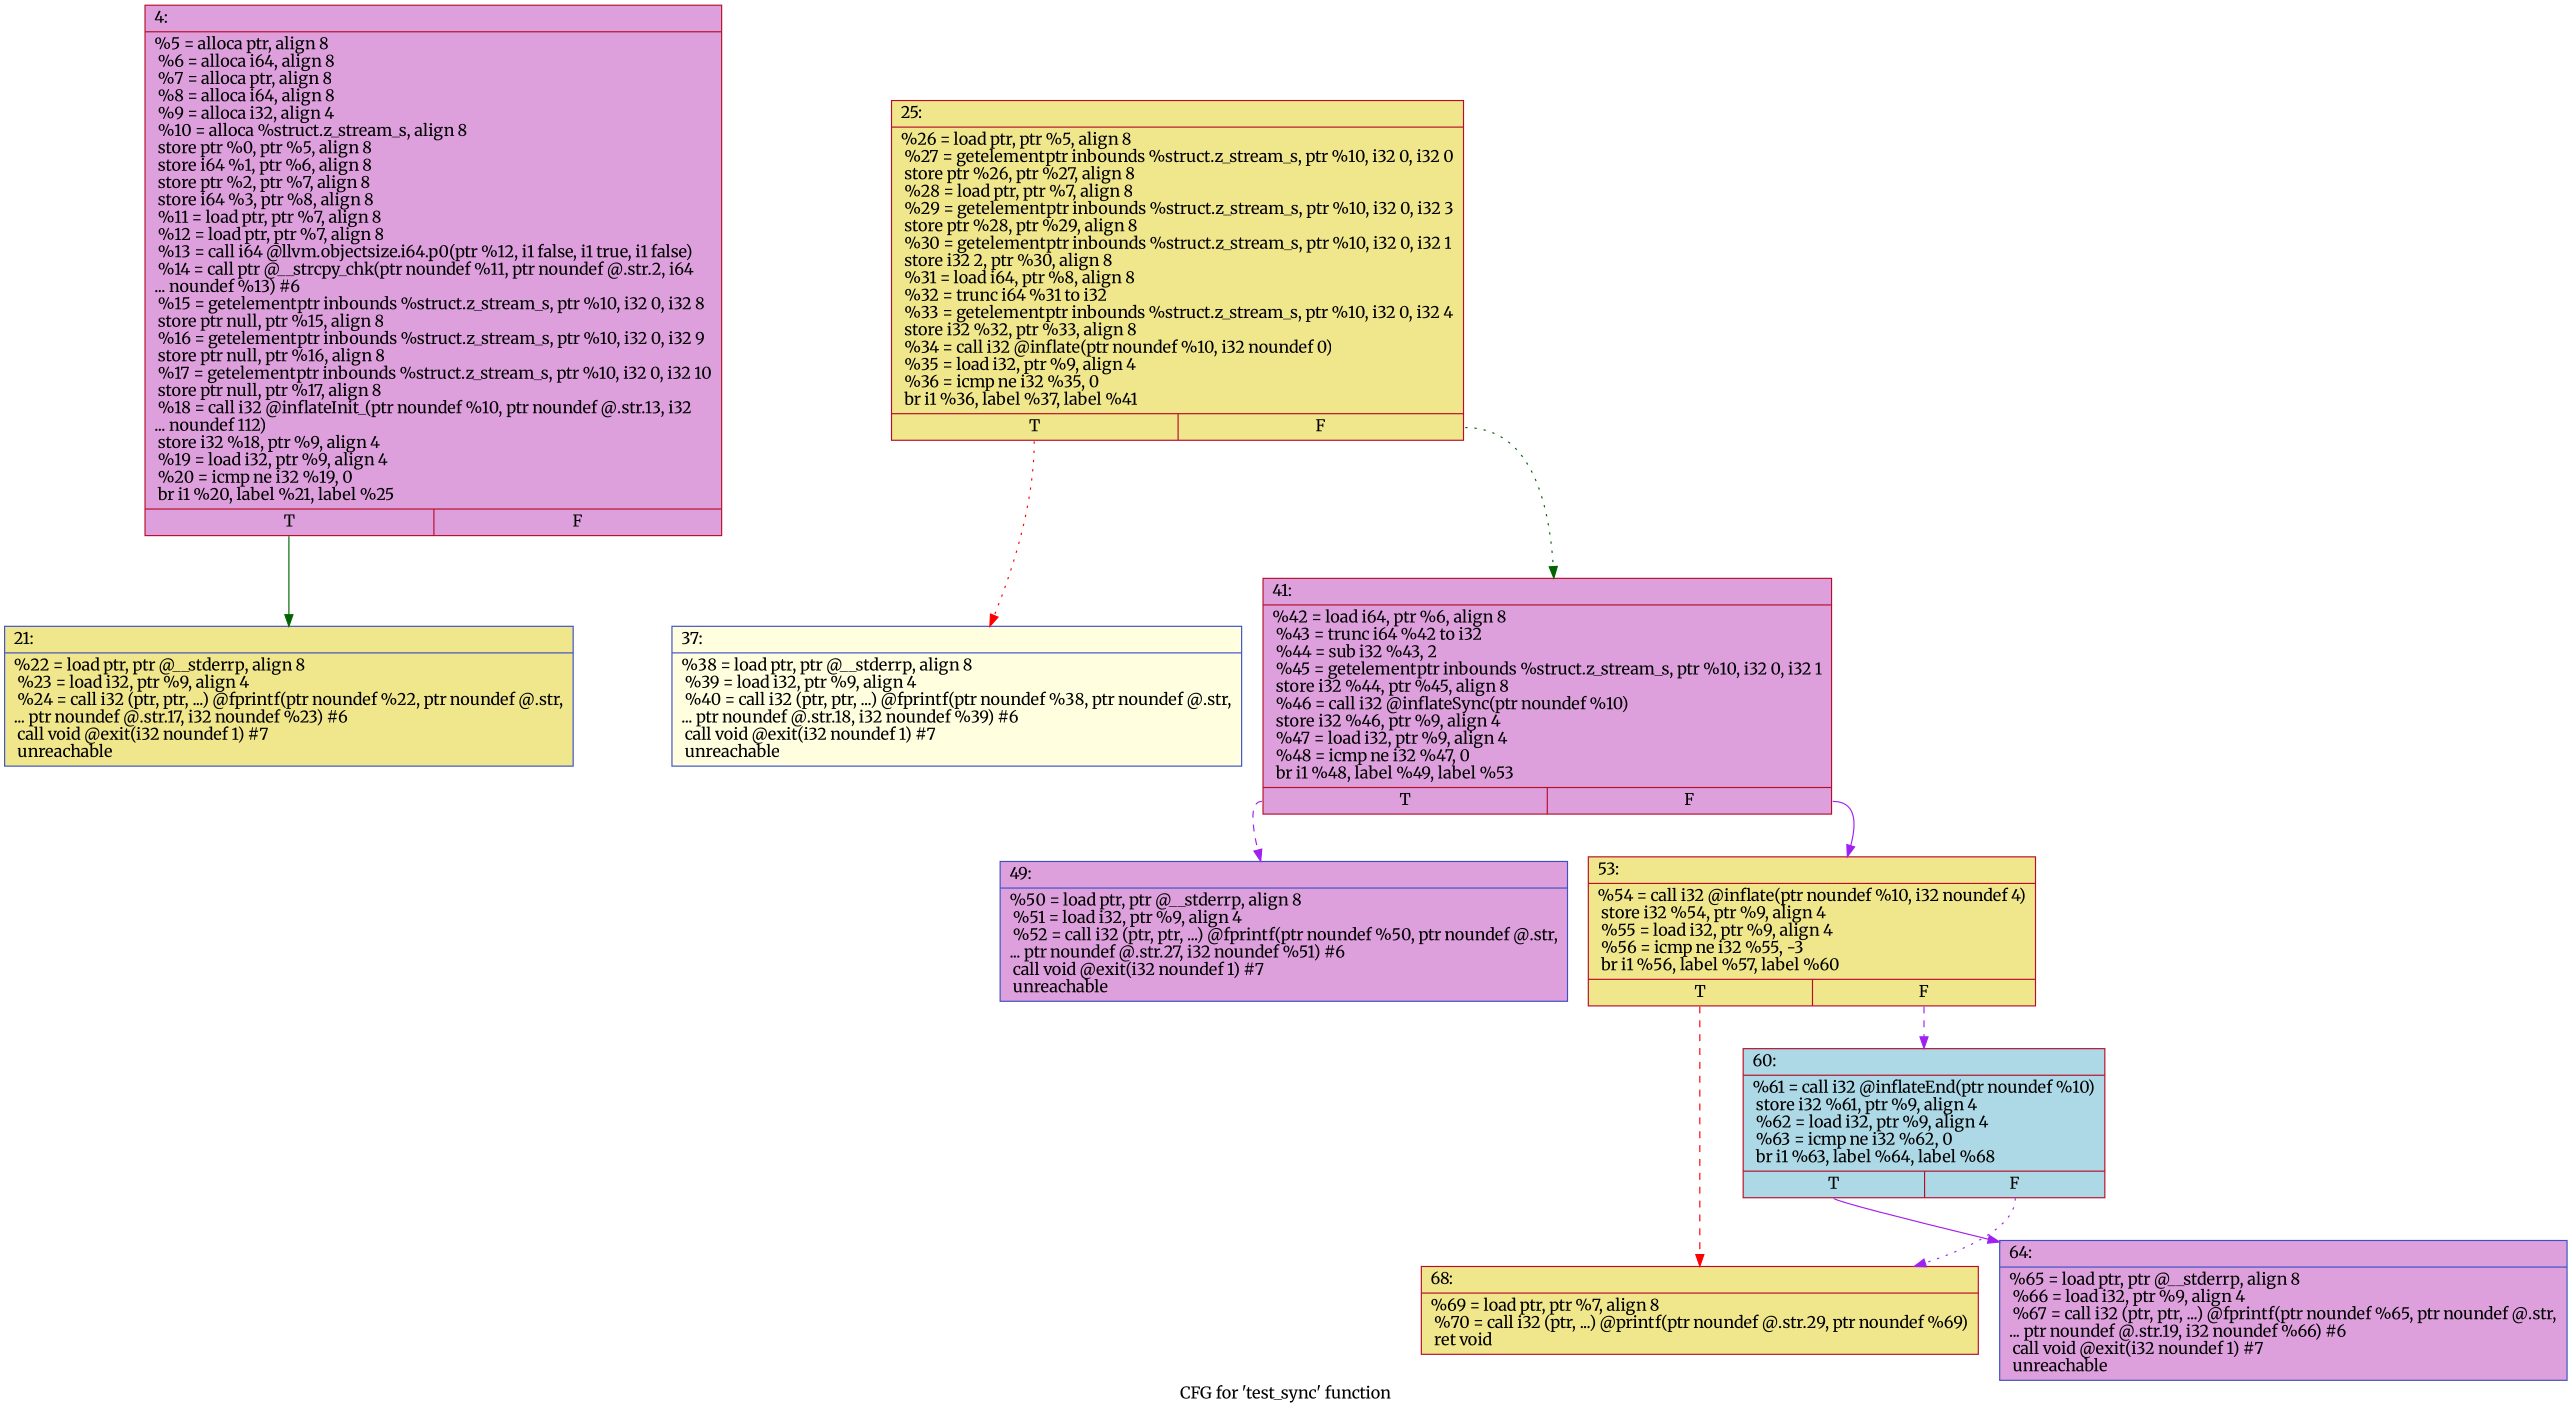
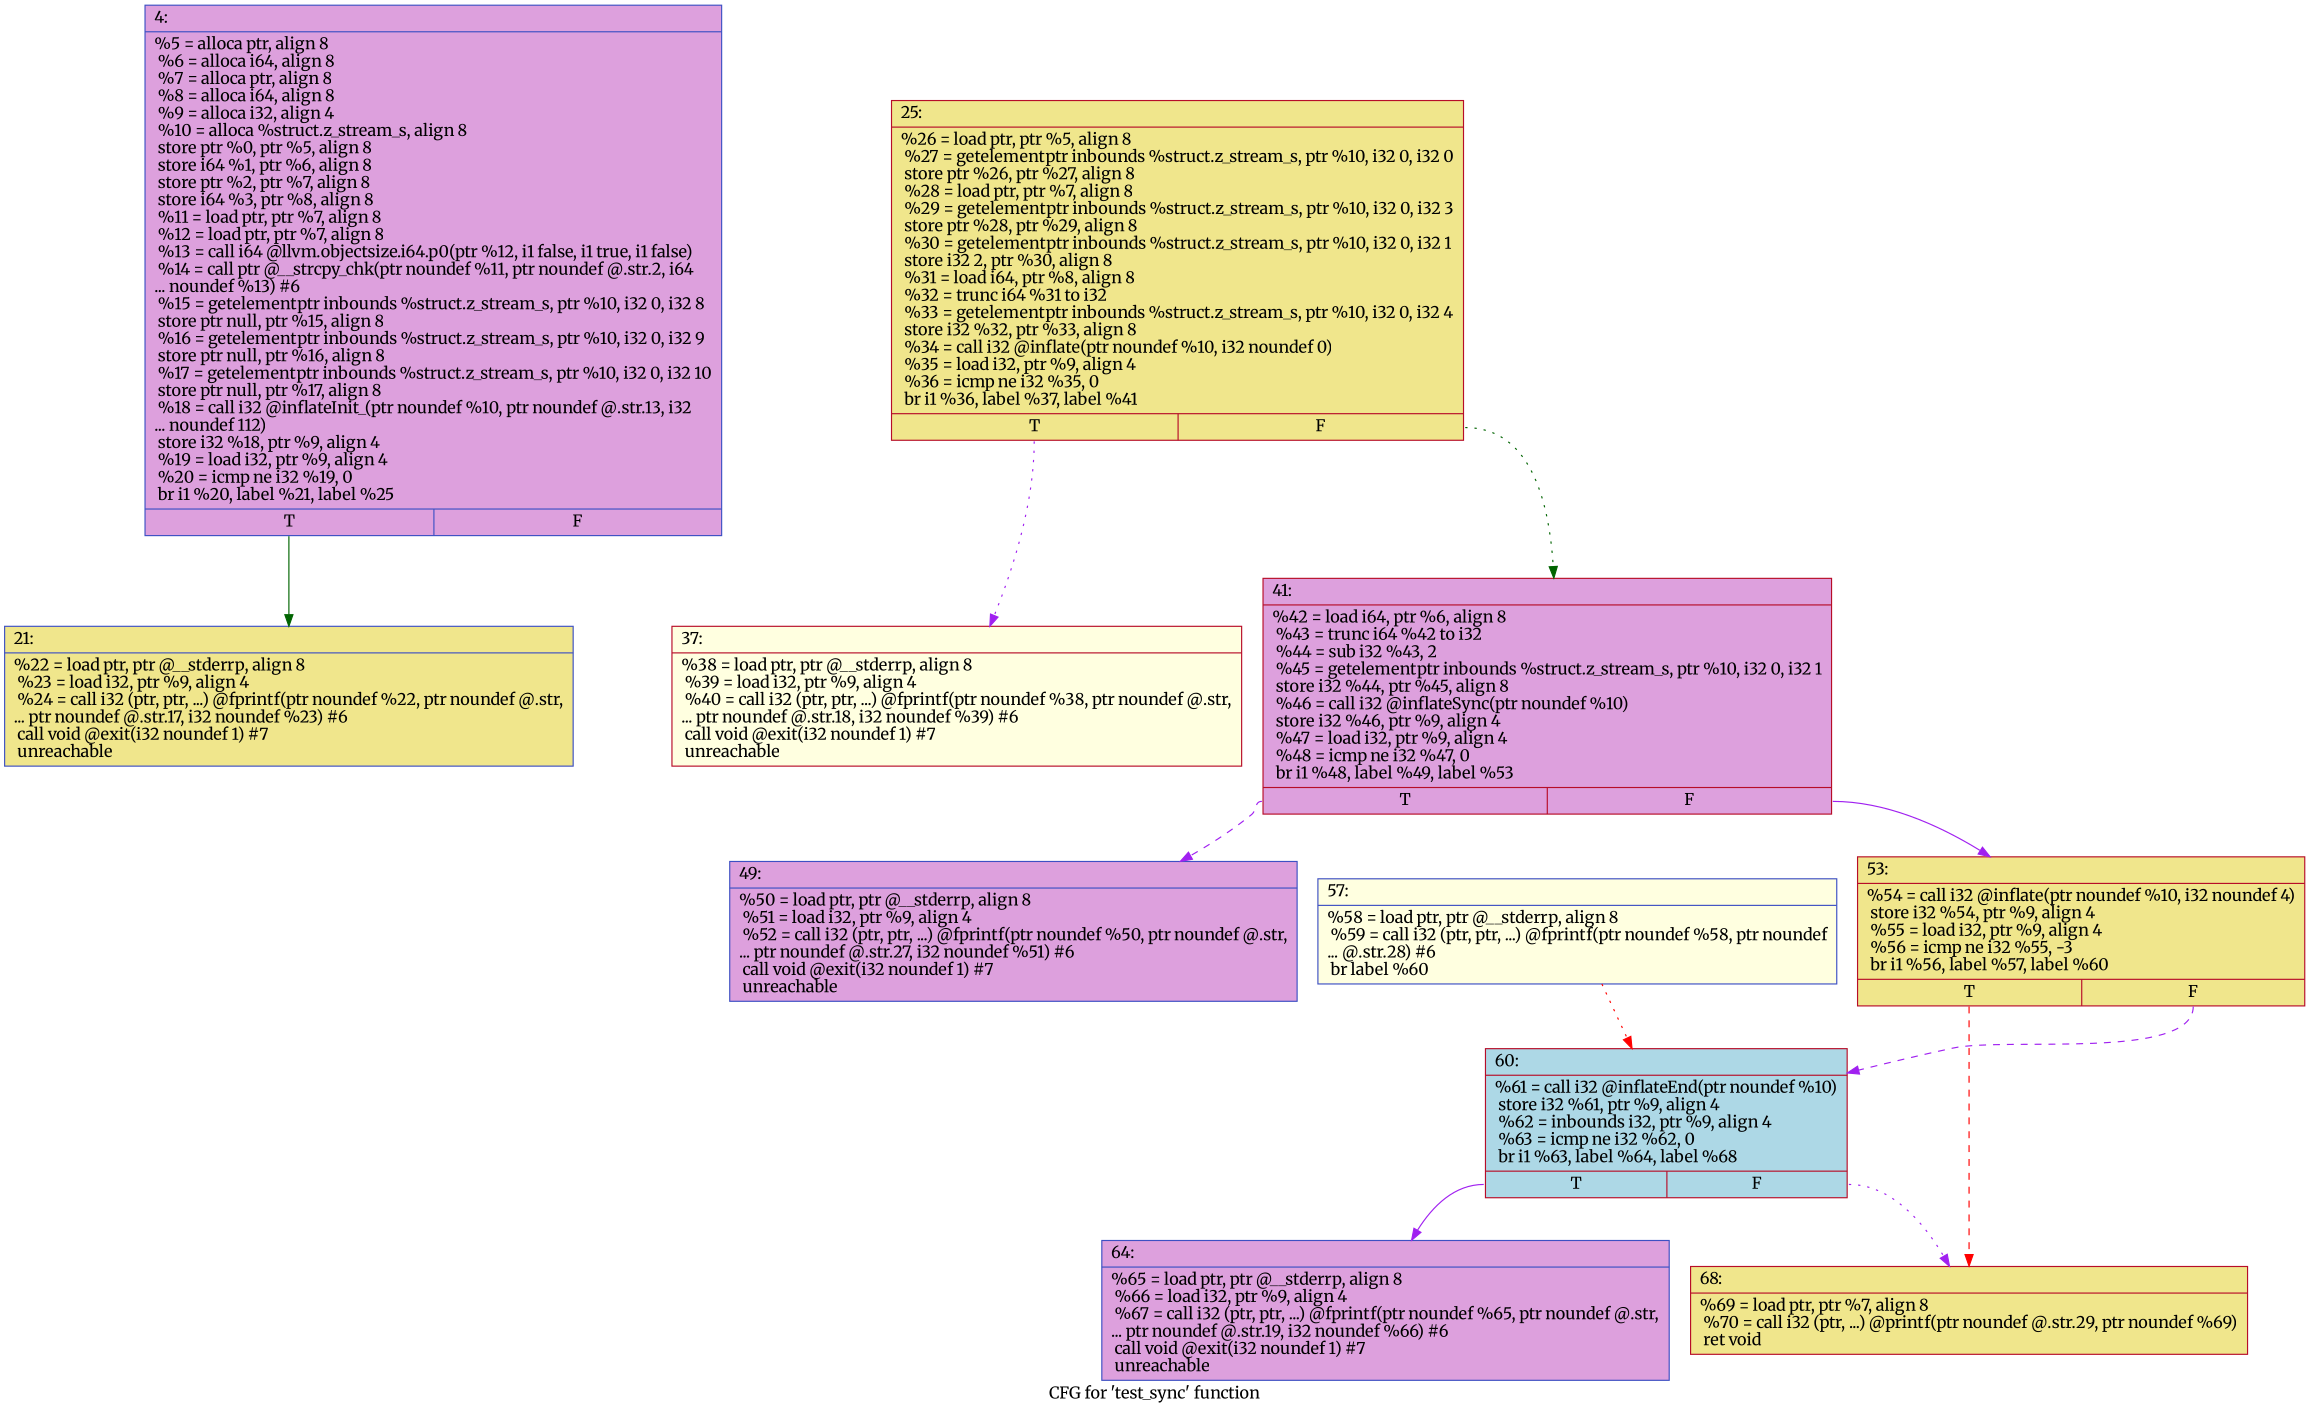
node "4:": color #b70d28ff -> #3d50c3ff
edge "25:" -> "37:": color red -> purple
node "37:": color #3d50c3ff -> #b70d28ff
node "57:": added
node "60:": text "%62 = load i32, ptr %9, align 4" -> "%62 = inbounds i32, ptr %9, align 4"
